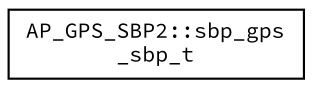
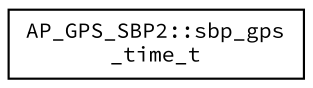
node "AP_GPS_SBP2::sbp_gps _sbp_t": label "AP_GPS_SBP2::sbp_gps _sbp_t" -> "AP_GPS_SBP2::sbp_gps _time_t"
